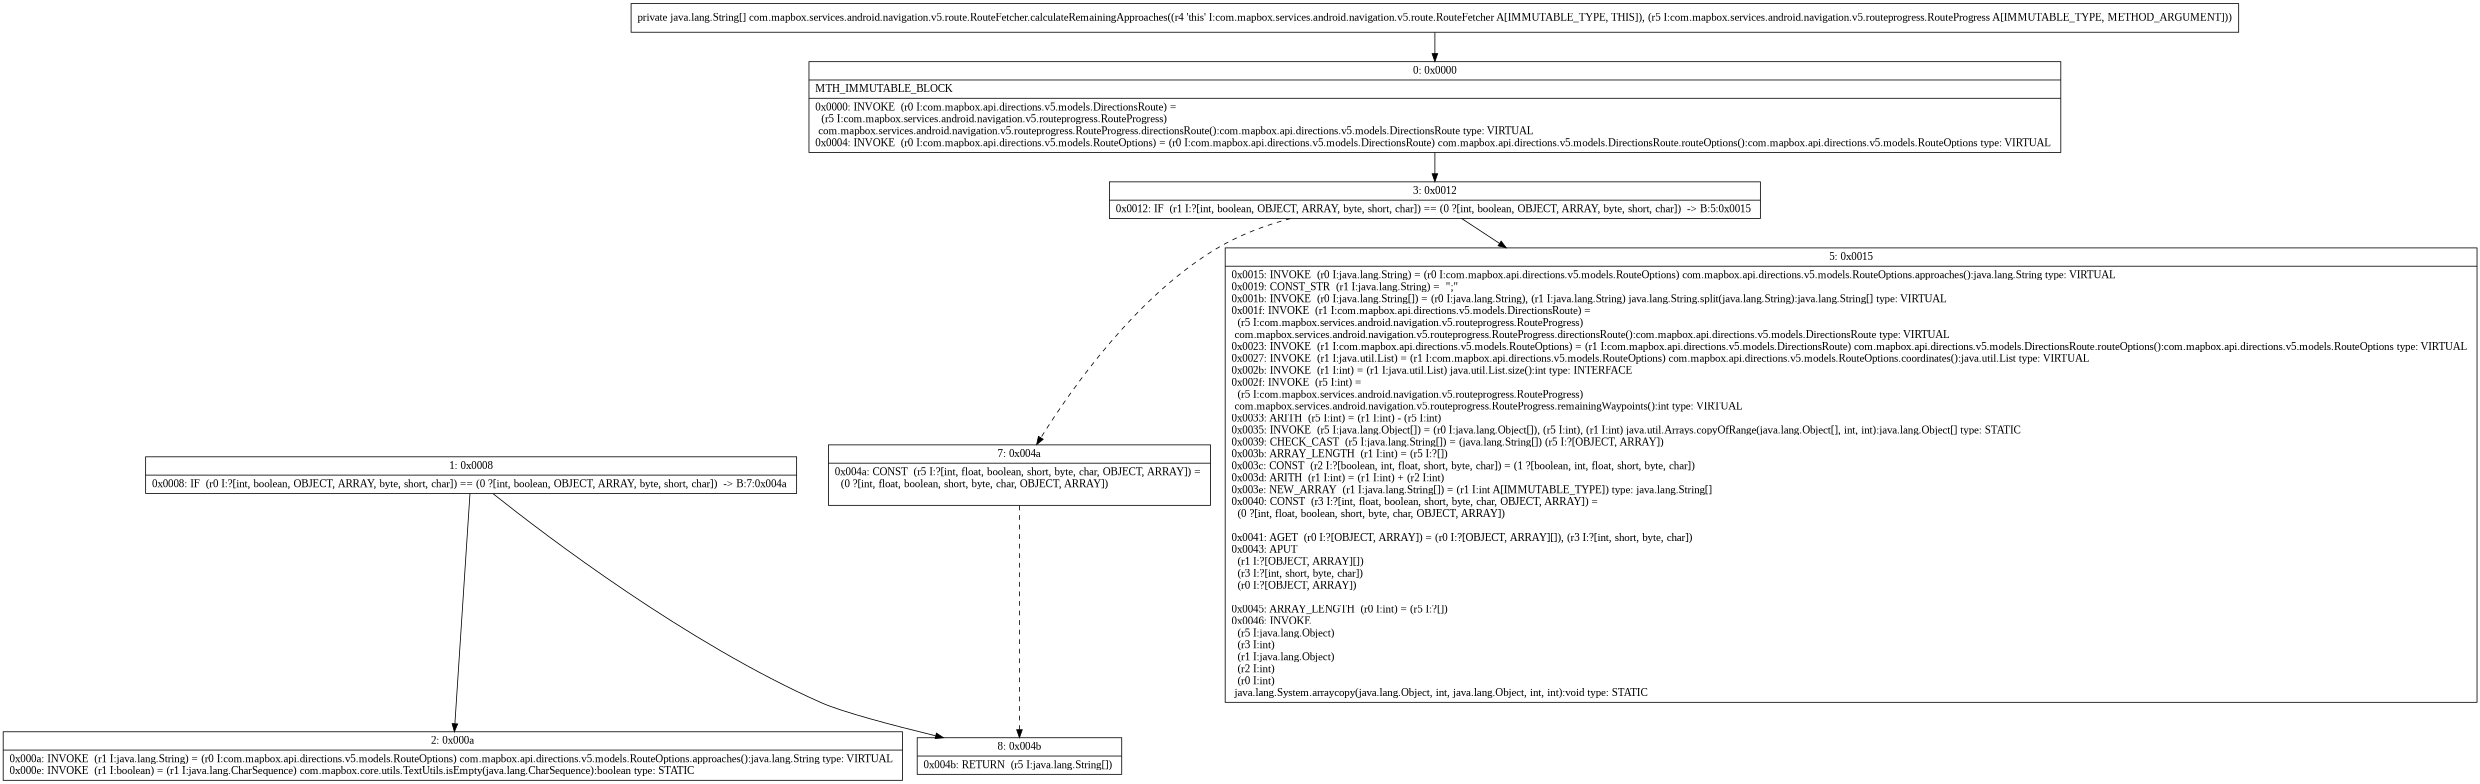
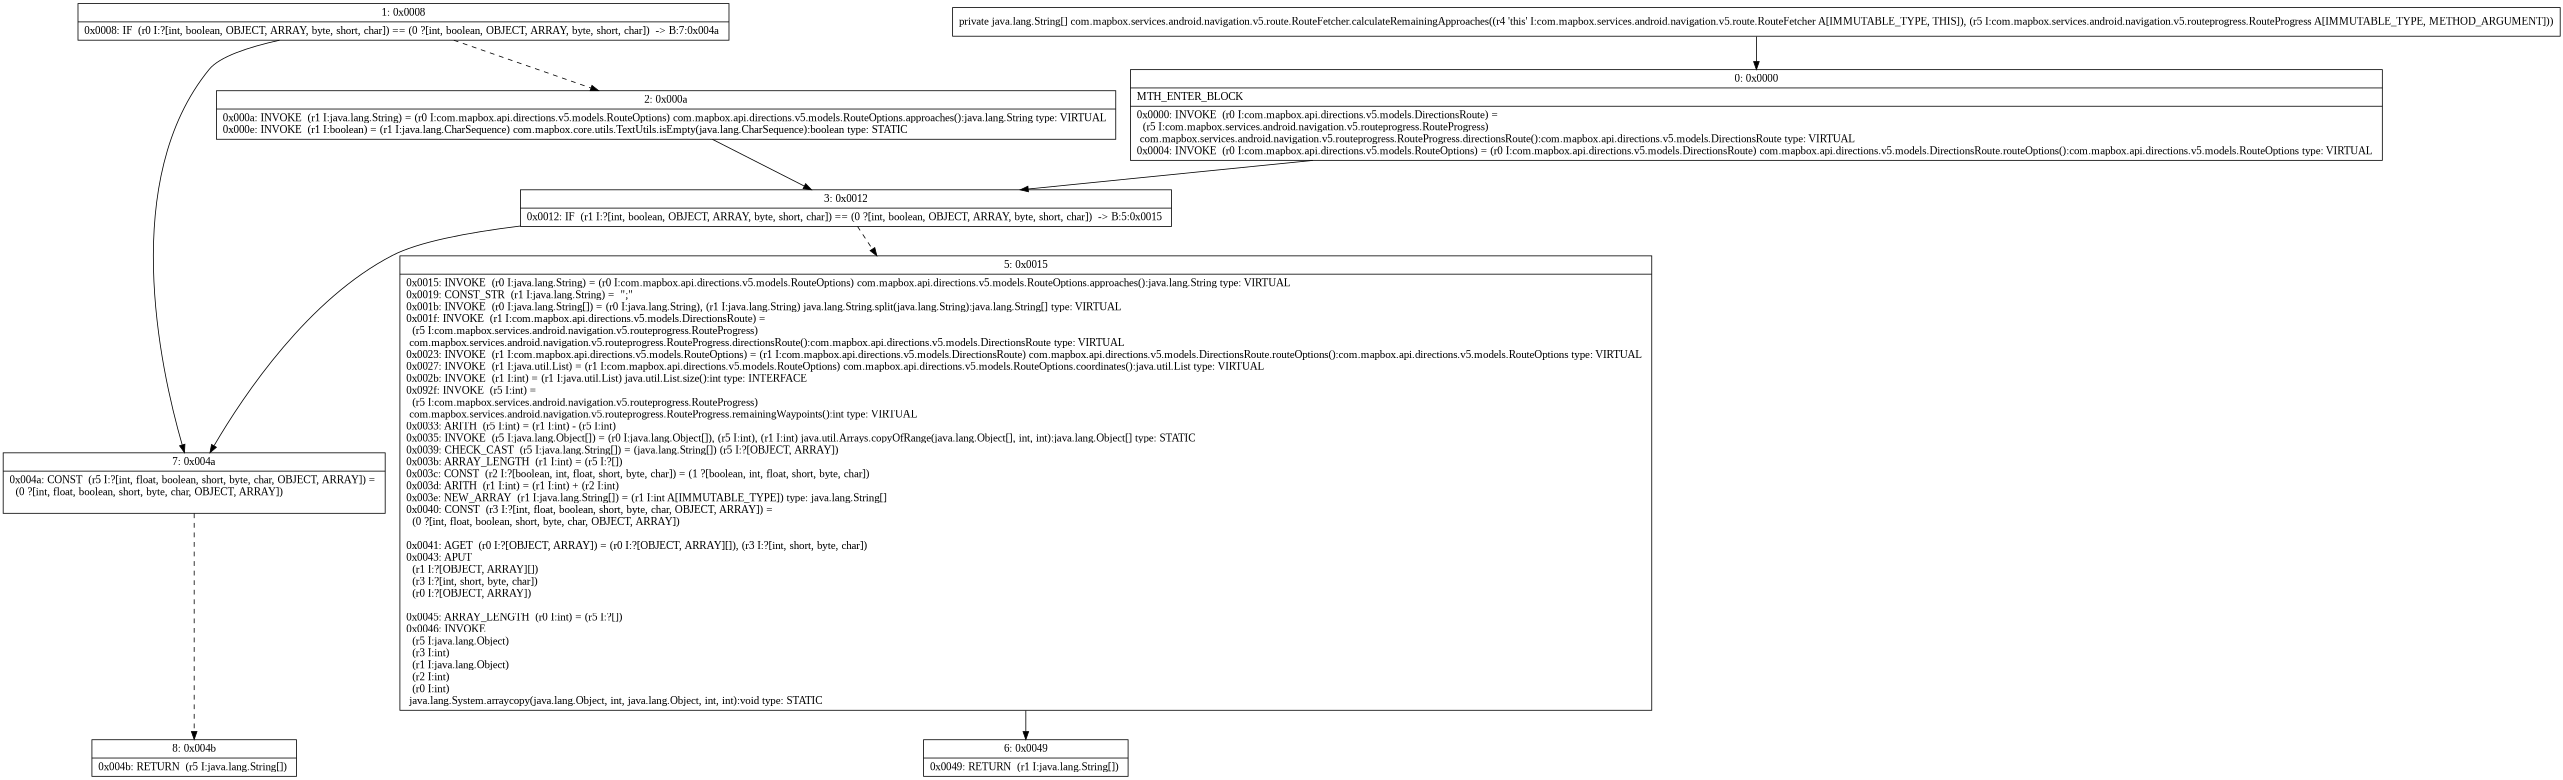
node "0: 0x0000": text "MTH_IMMUTABLE_BLOCK" -> "MTH_ENTER_BLOCK"
edge "2: 0x000a" -> "3: 0x0012": added
edge "3: 0x0012" -> "5: 0x0015": style solid -> dashed
edge "3: 0x0012" -> "7: 0x004a": style dashed -> solid
node "5: 0x0015": text "0x002f: INVOKE  (r5 I:int) =" -> "0x092f: INVOKE  (r5 I:int) ="
edge "1: 0x0008" -> "2: 0x000a": style solid -> dashed
edge "1: 0x0008" -> "8: 0x004b": now "1: 0x0008" -> "7: 0x004a"
node "6: 0x0049": added
